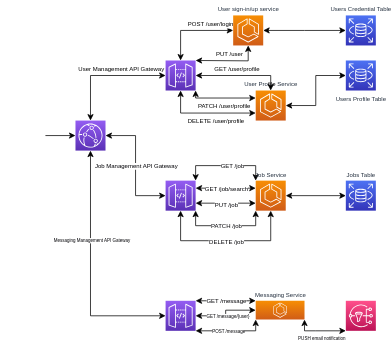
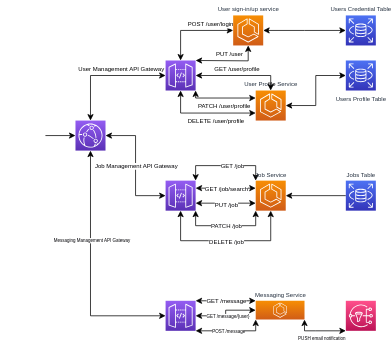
edge "Job Service" -- "Jobs Table": arrowhead classic -> none
